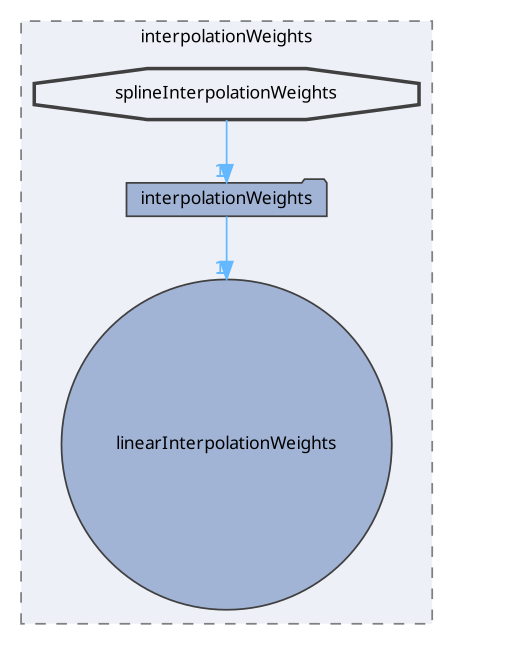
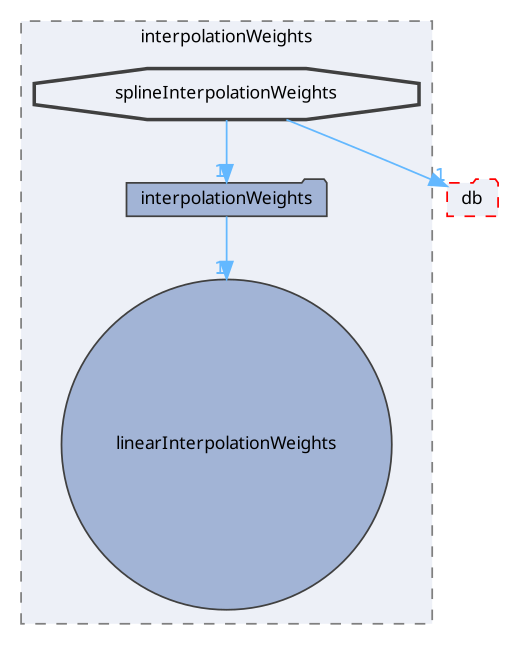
node "db": added
